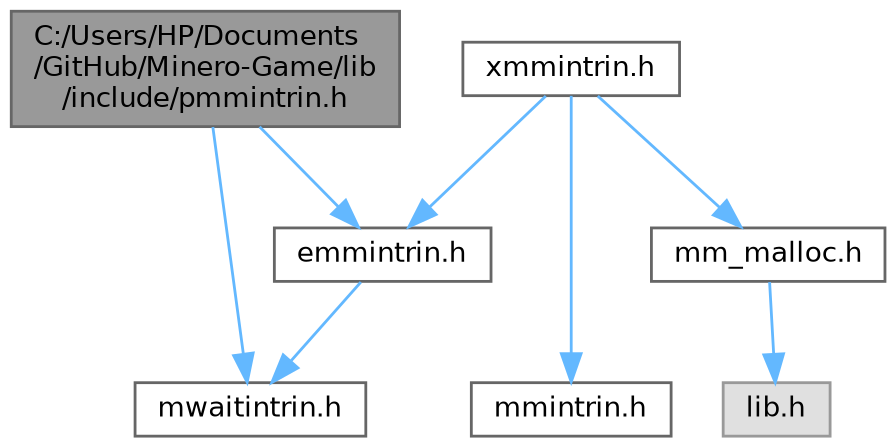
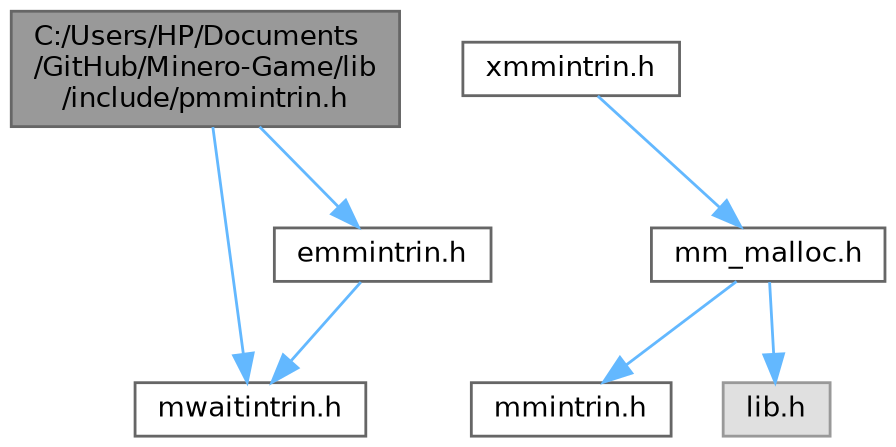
edge "xmmintrin.h" -> "emmintrin.h": removed
edge "xmmintrin.h" -> "mmintrin.h": now "mm_malloc.h" -> "mmintrin.h"
